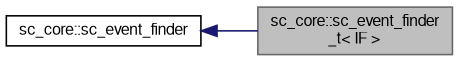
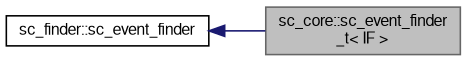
node "sc_core::sc_event_finder": label "sc_core::sc_event_finder" -> "sc_finder::sc_event_finder"
